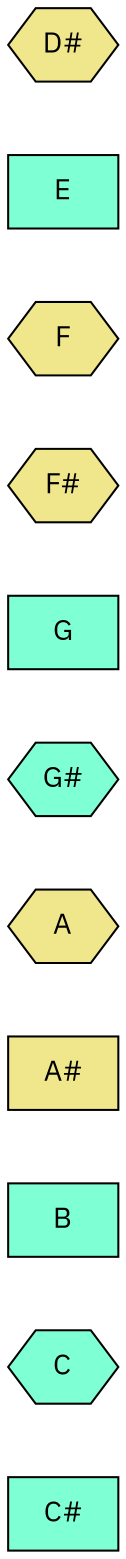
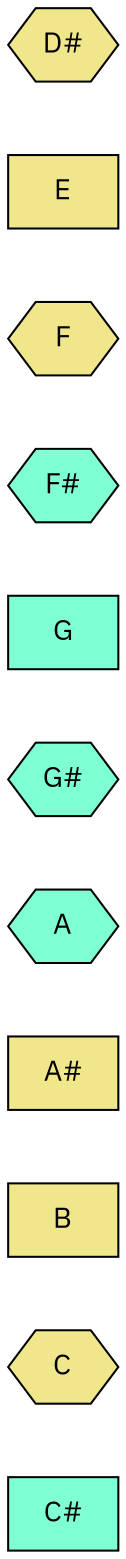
node "E": fillcolor aquamarine -> khaki
node "F#": fillcolor khaki -> aquamarine
node "A": fillcolor khaki -> aquamarine
node "B": fillcolor aquamarine -> khaki
node "C": fillcolor aquamarine -> khaki
